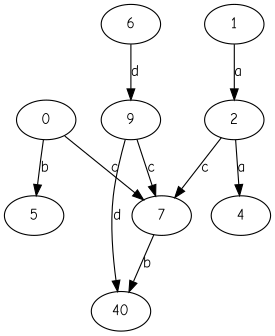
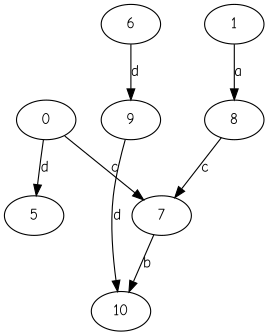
node "2": label "2" -> "8"
edge "9" -> "7": removed, label "c"
edge "0" -> "5": label "b" -> "d"
node "4": removed
node "40": label "40" -> "10"
